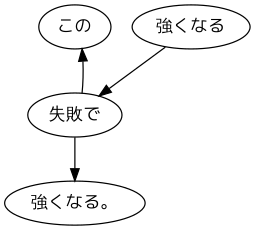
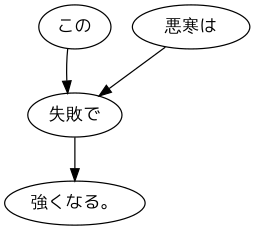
node "強くなる": label "強くなる" -> "悪寒は"
edge "失敗で" -> "この": reversed
